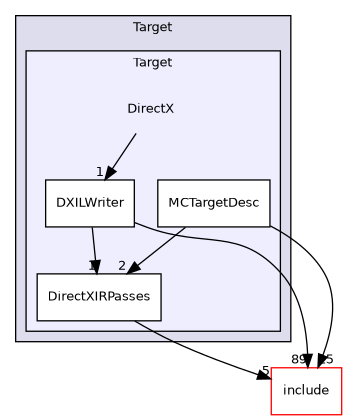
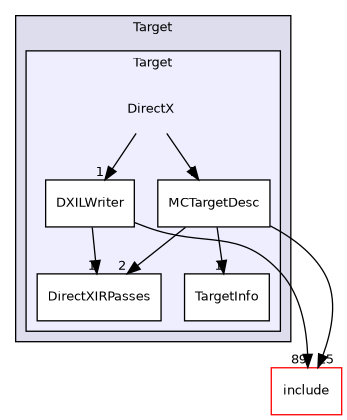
edge "DirectX" -> "MCTargetDesc": added
node "TargetInfo": added
edge "DirectXIRPasses" -> "include": removed
